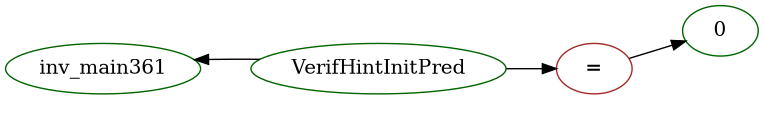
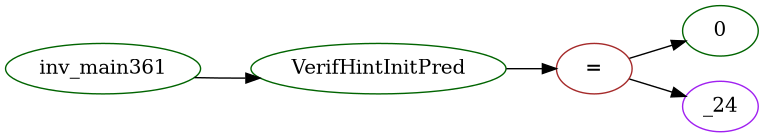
edge "VerifHintInitPred" -> "inv_main361": reversed
node "_24": added
